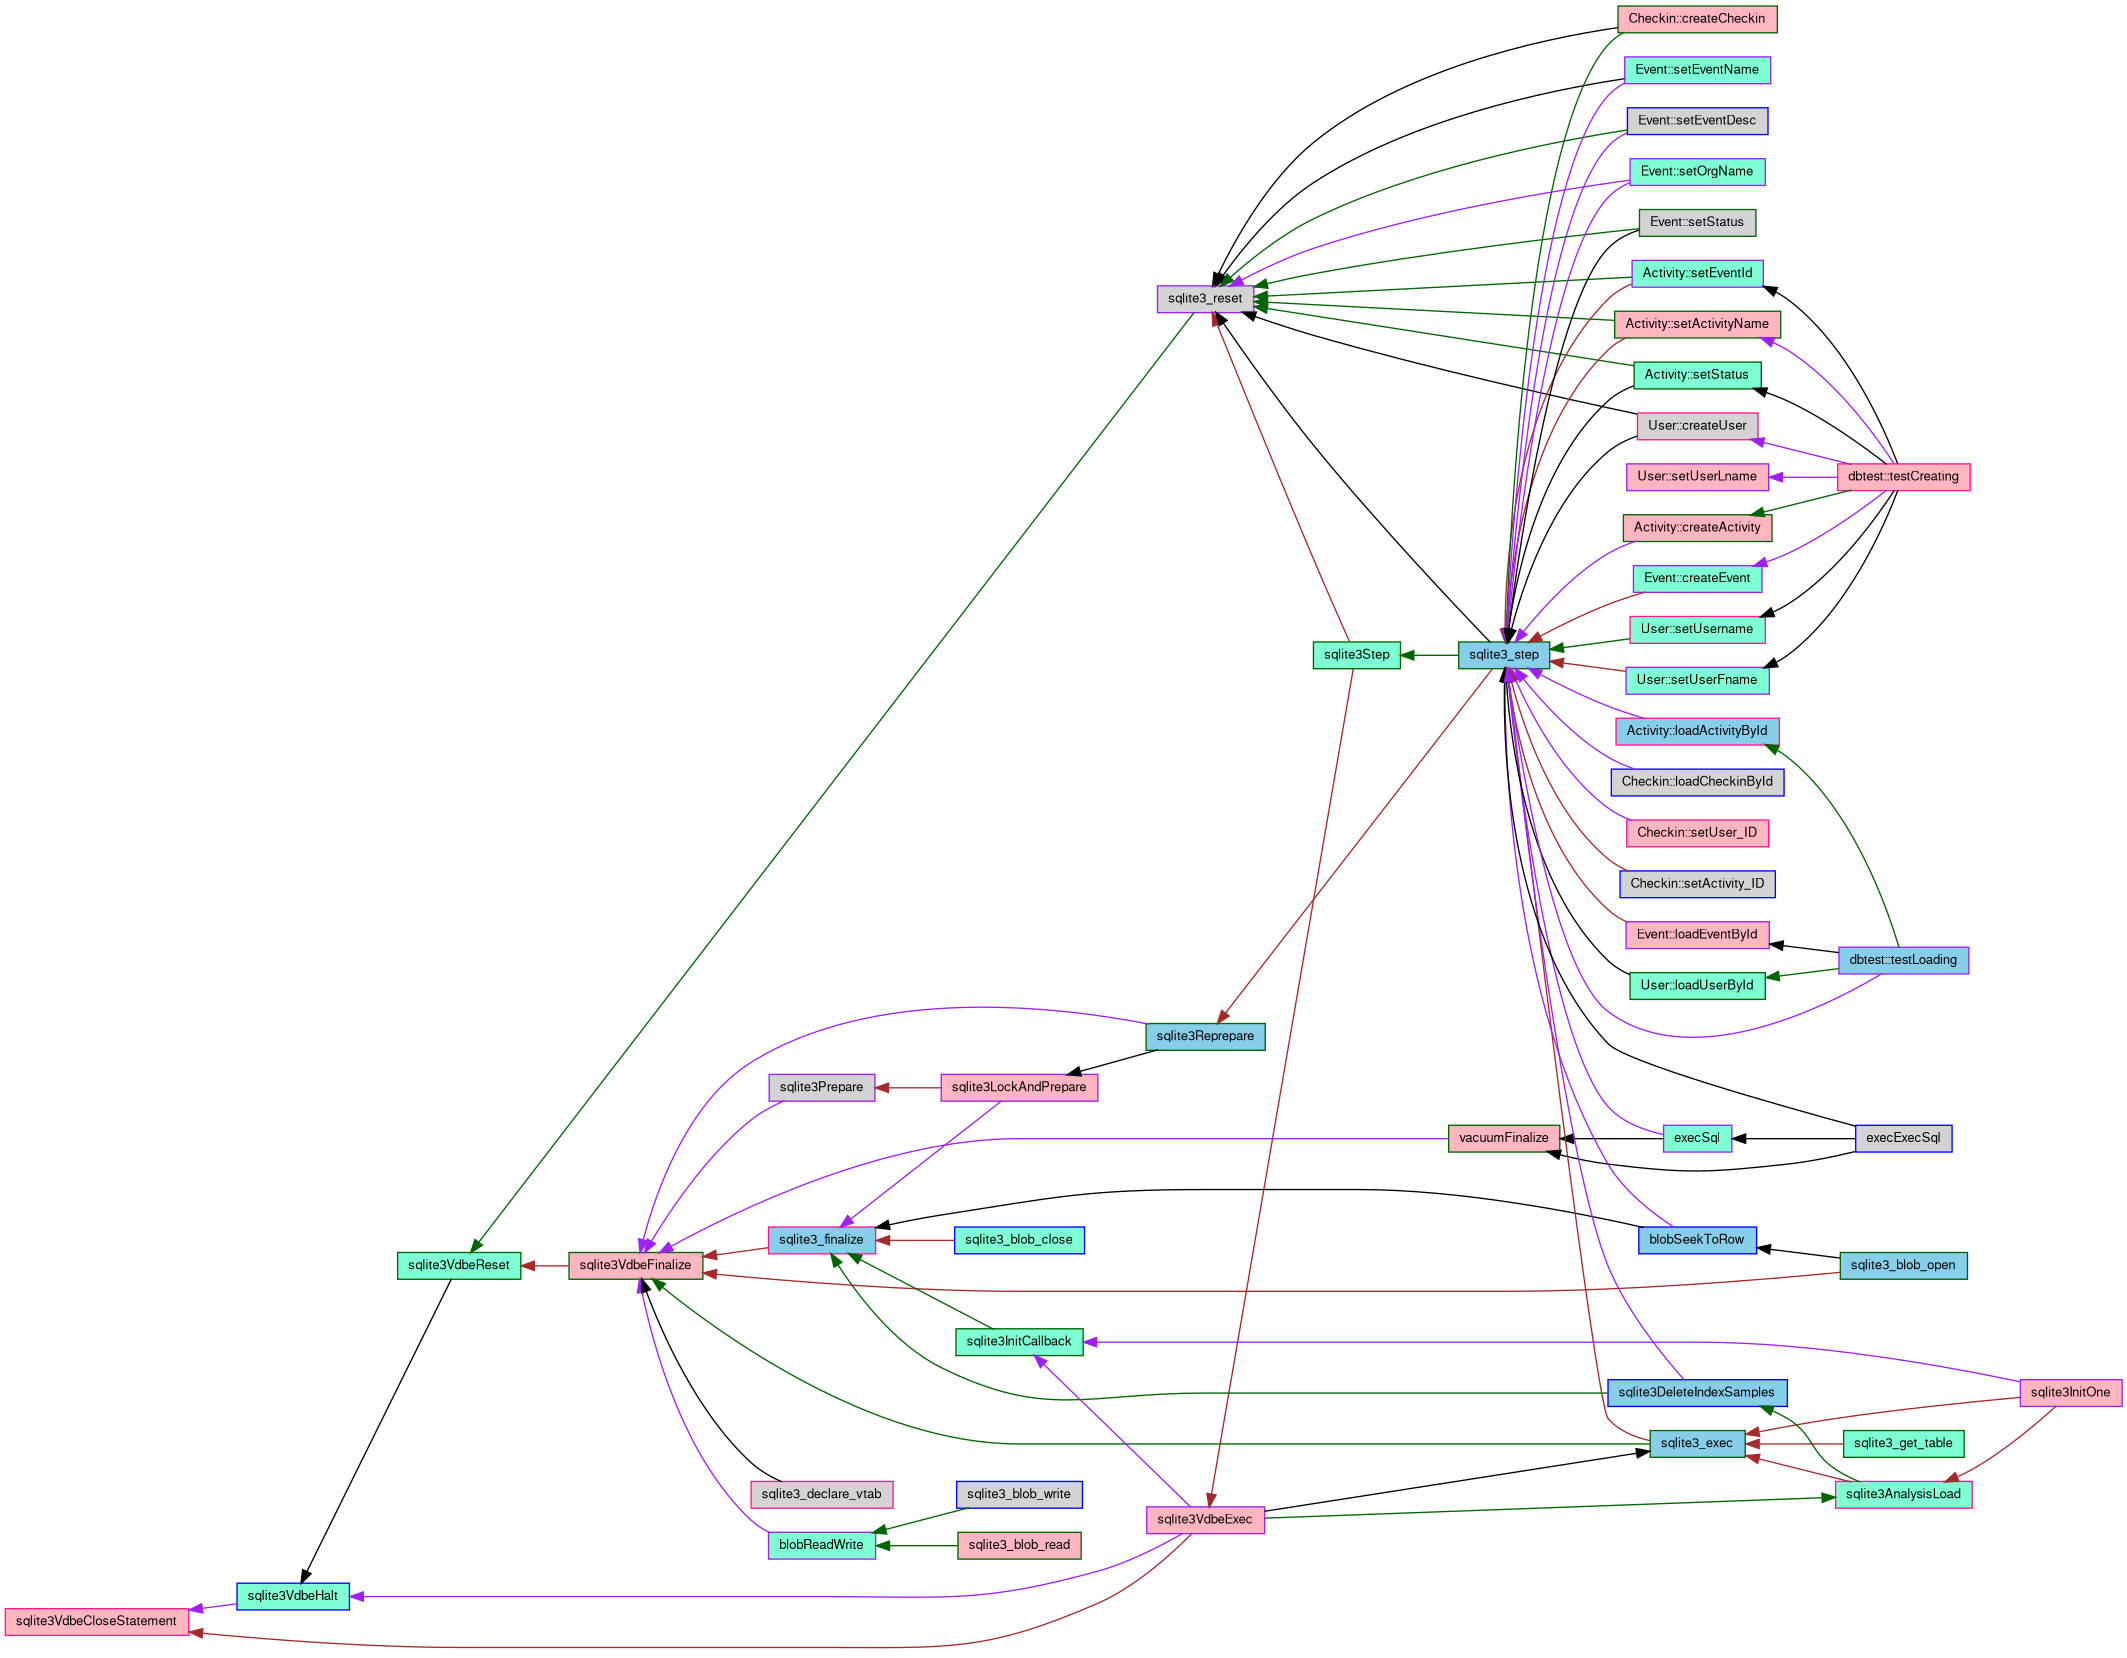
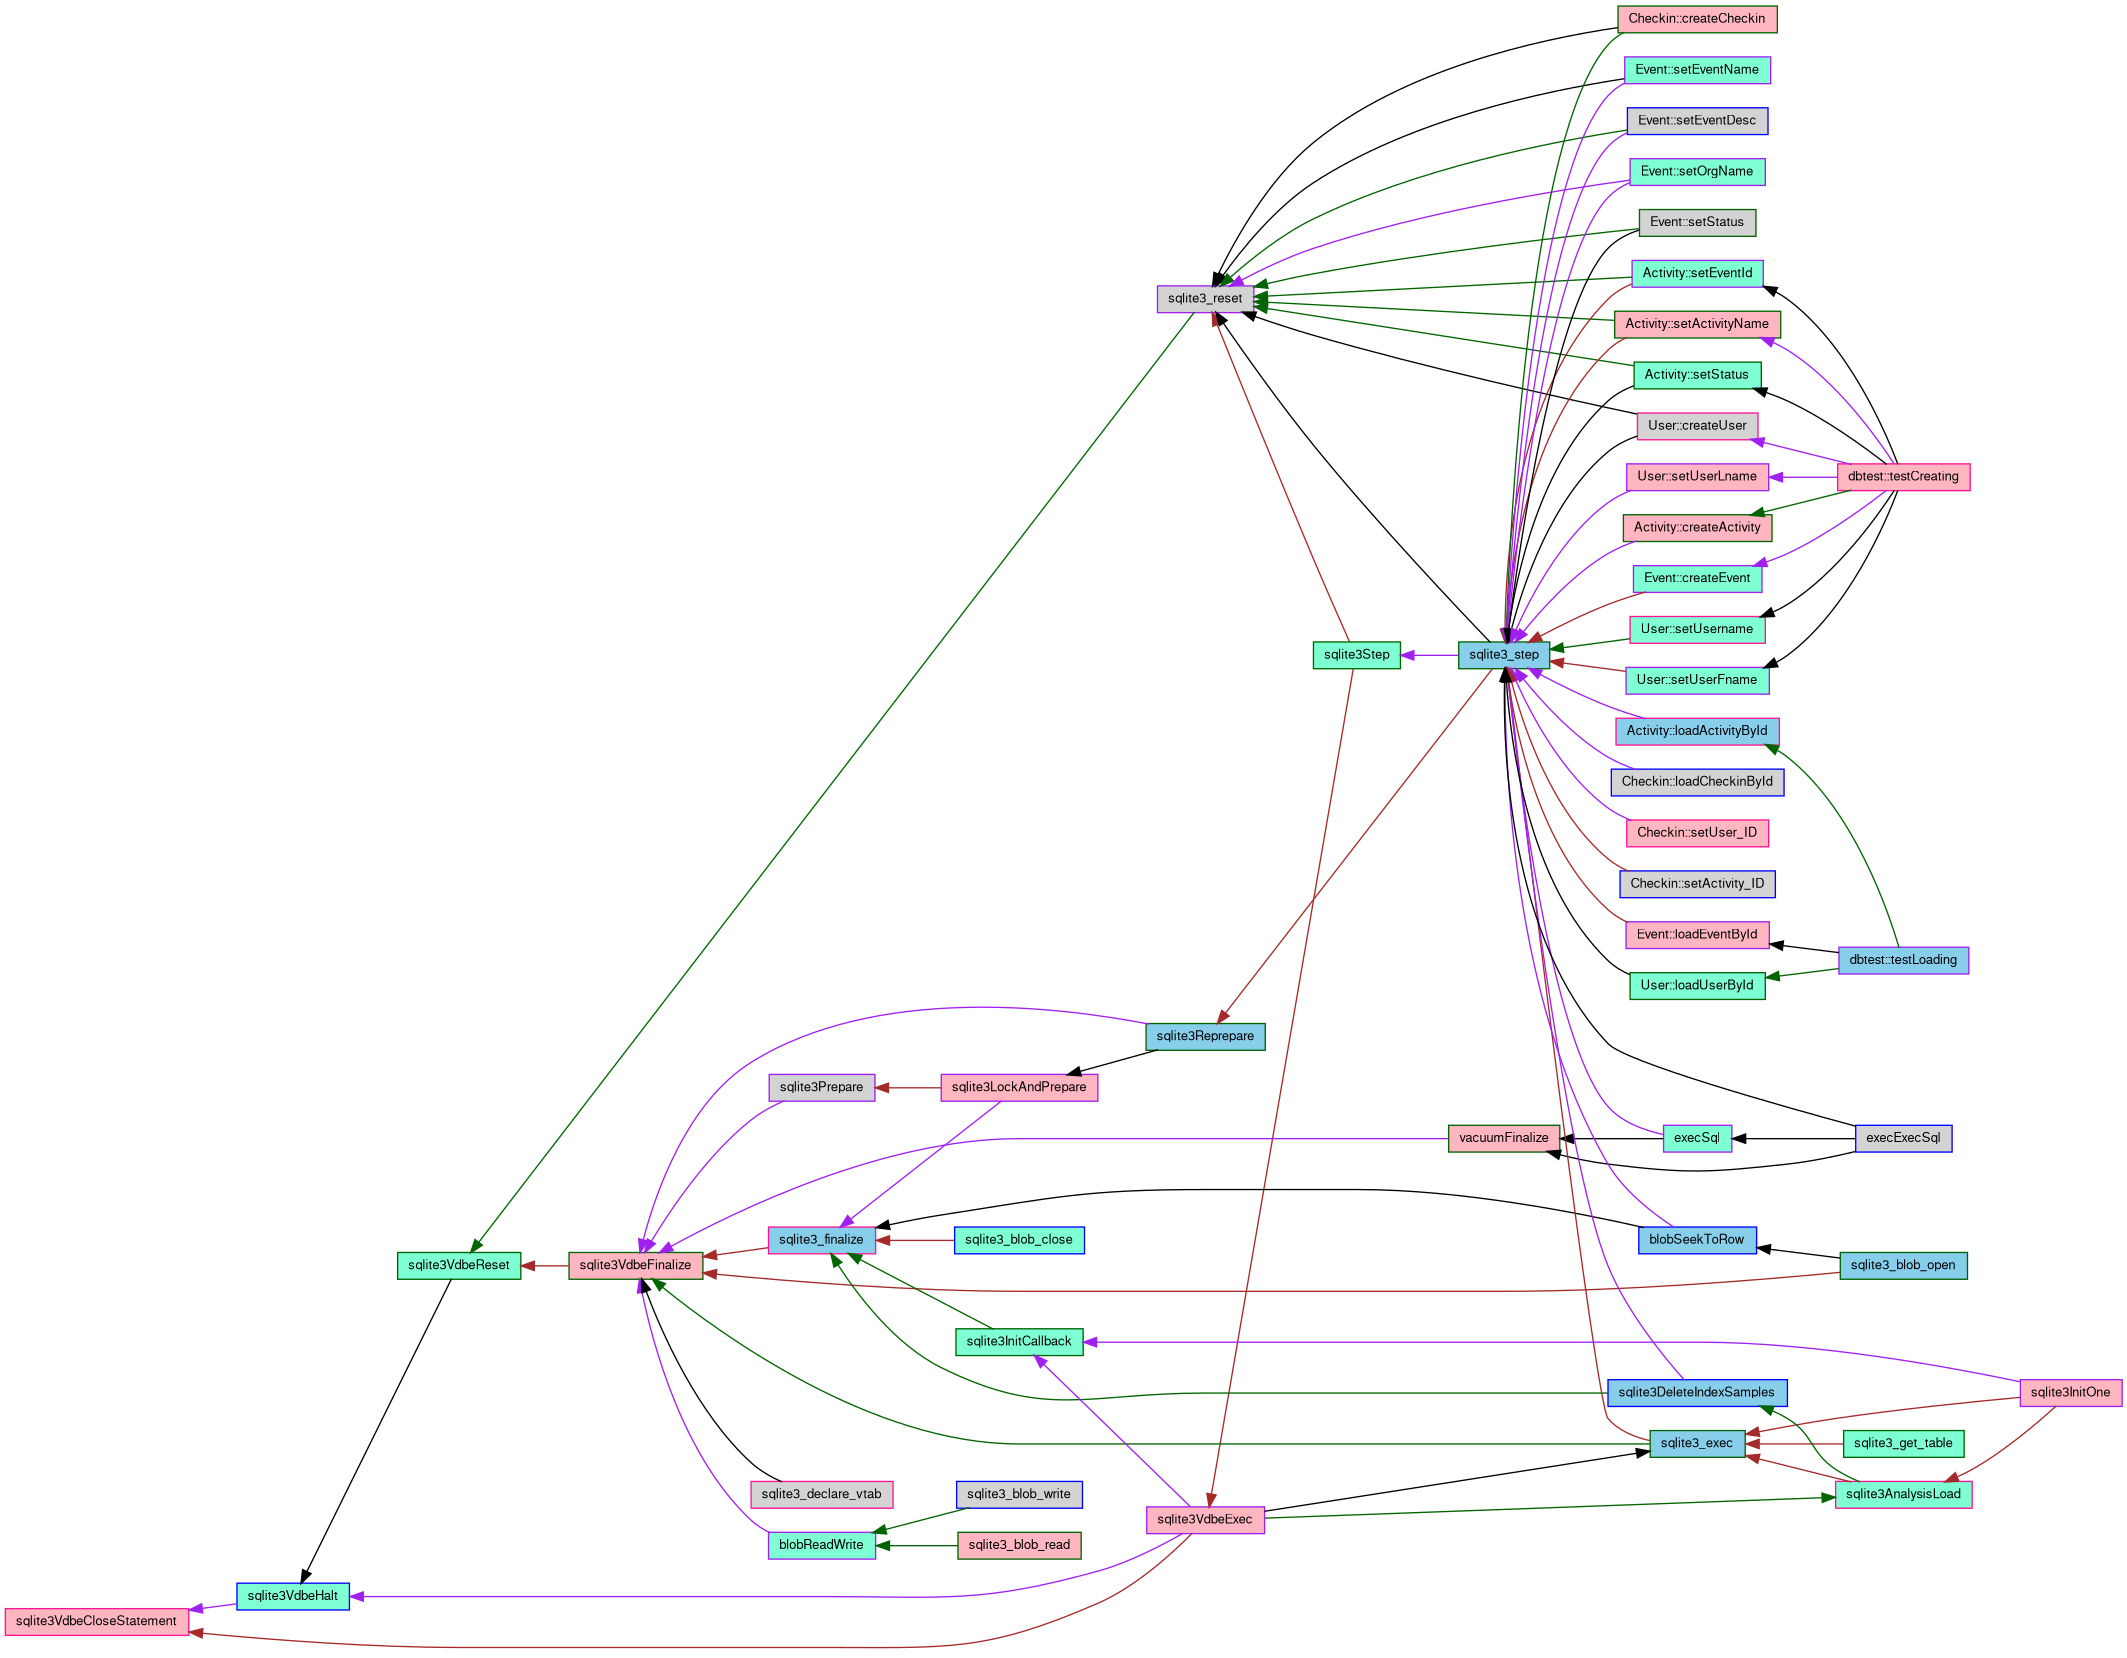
edge "sqlite3_step" -> "sqlite3Step": color darkgreen -> purple
edge "dbtest::testLoading" -> "sqlite3_step": now "User::setUserLname" -> "sqlite3_step"
